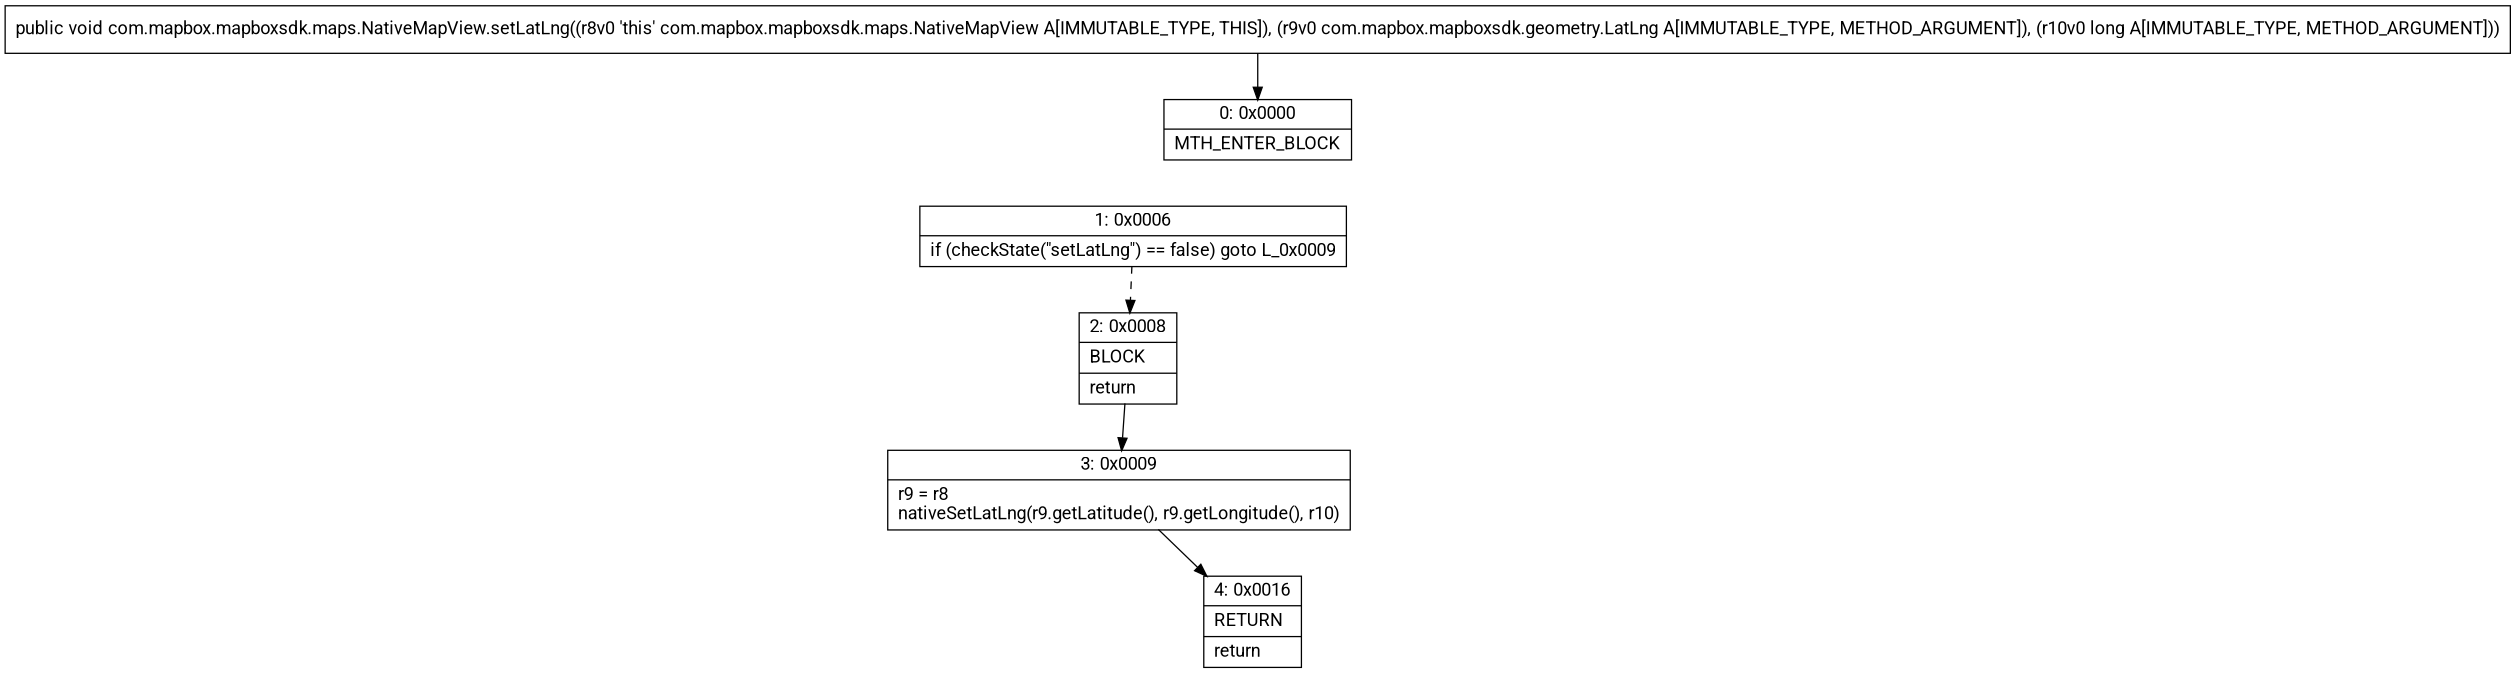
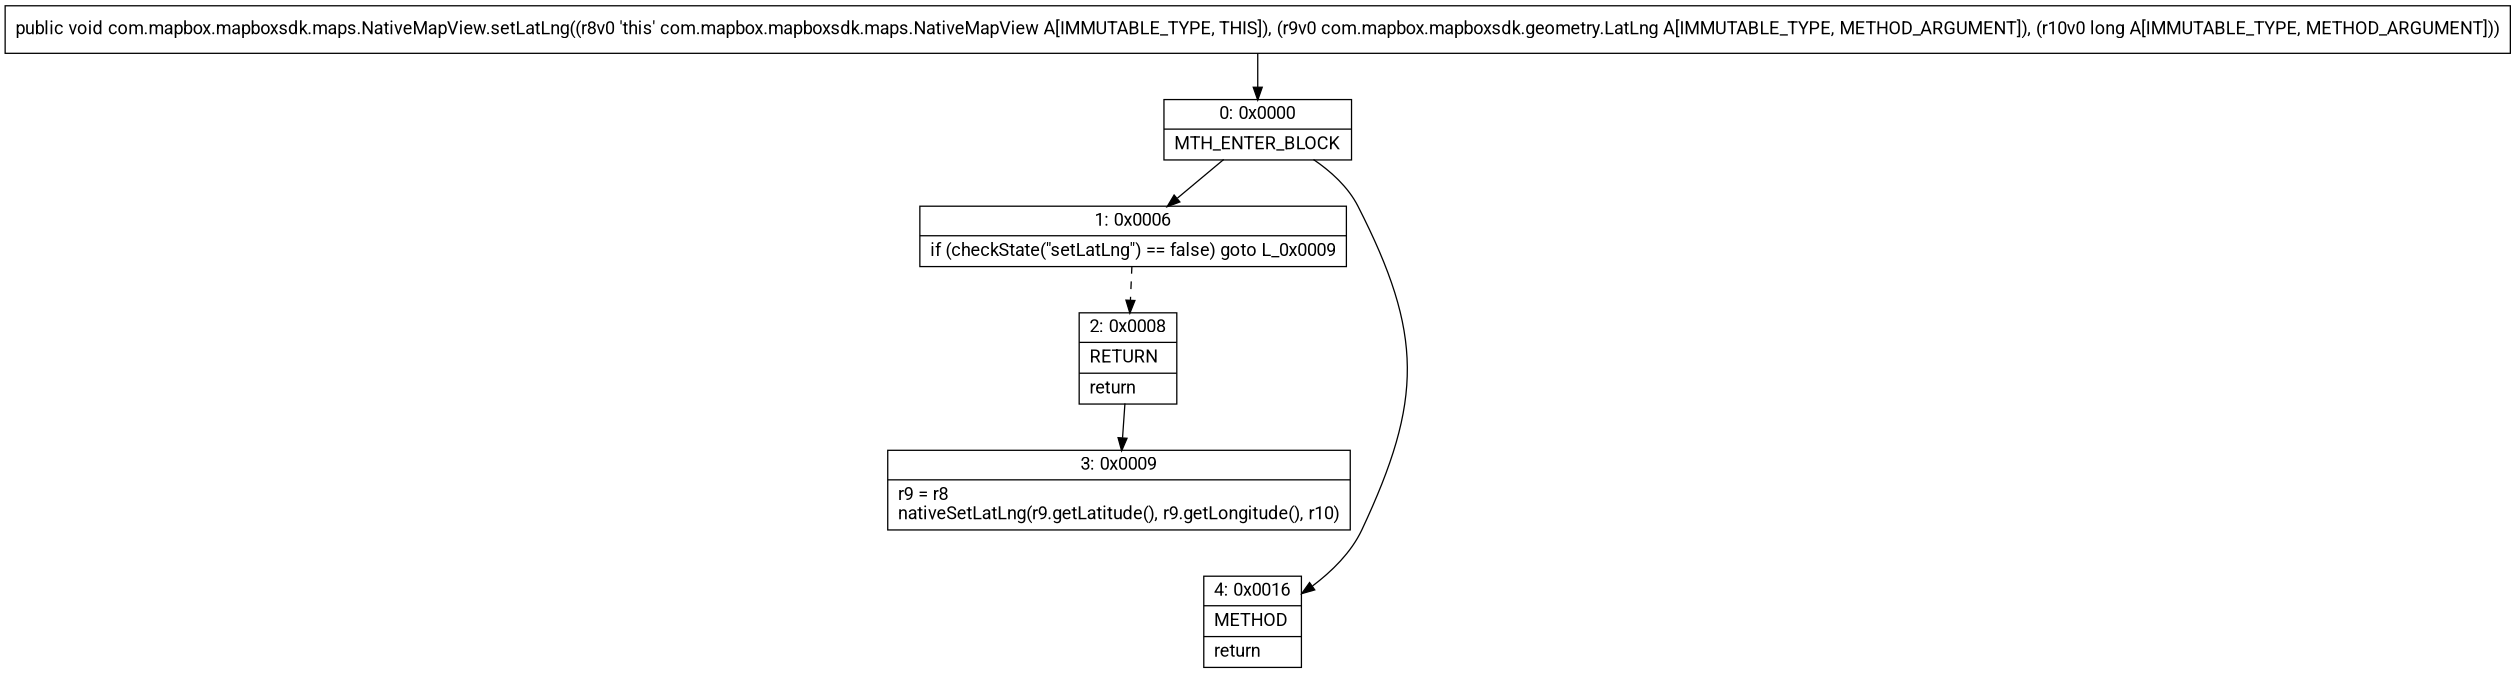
edge "0: 0x0000" -> "1: 0x0006": added
node "2: 0x0008": text "BLOCK" -> "RETURN"
edge "3: 0x0009" -> "4: 0x0016": now "0: 0x0000" -> "4: 0x0016"
node "4: 0x0016": text "RETURN" -> "METHOD"
